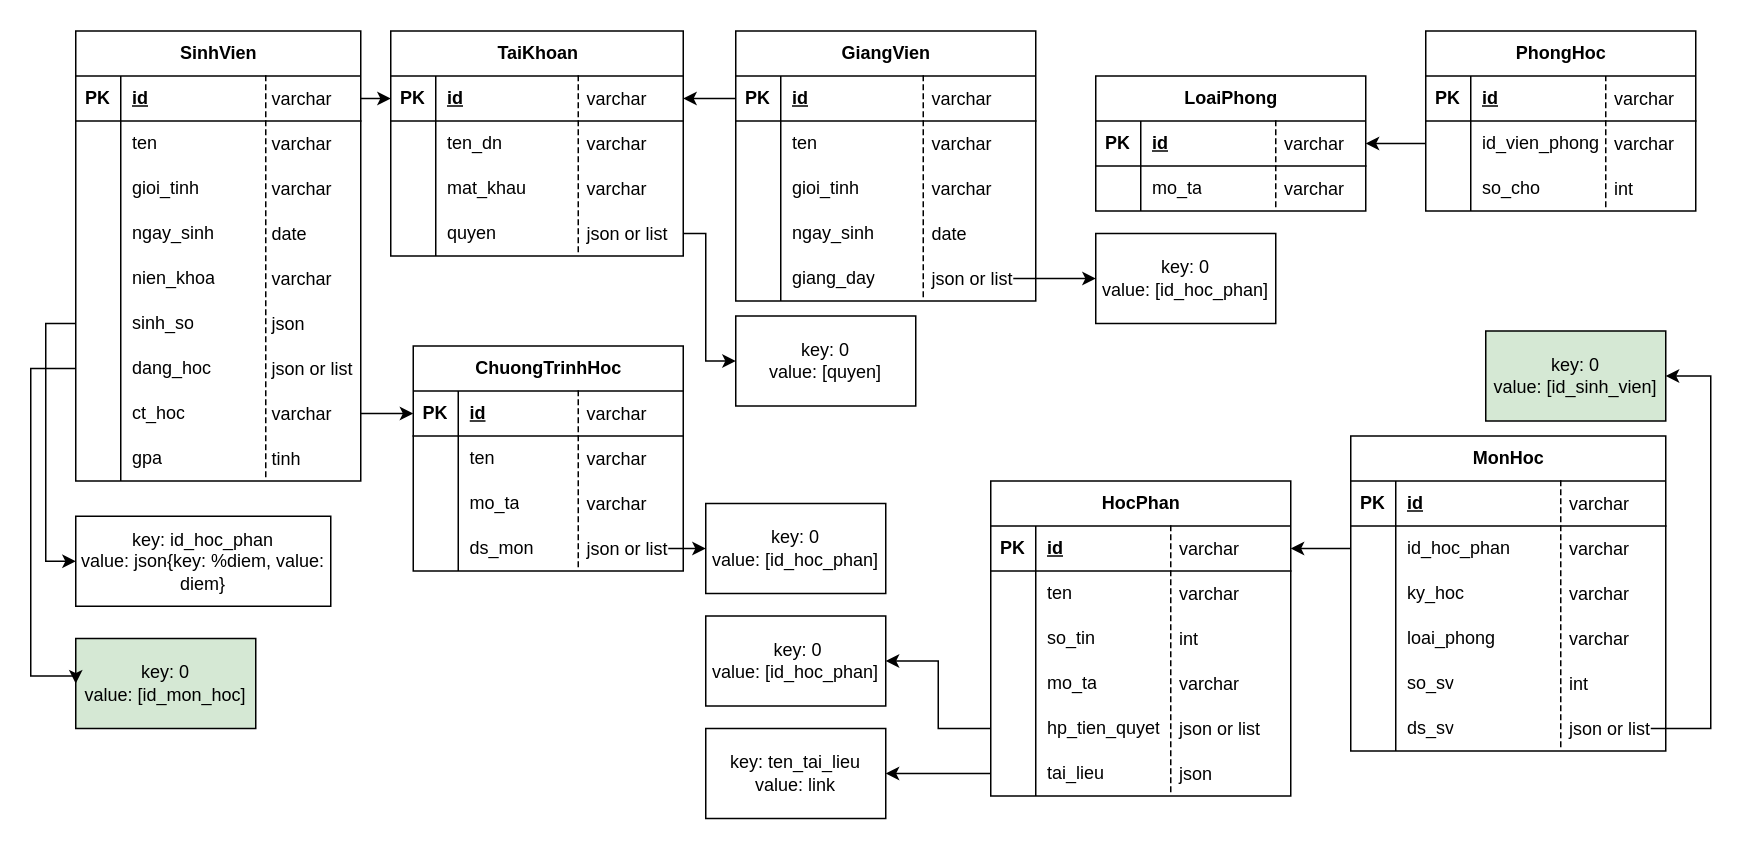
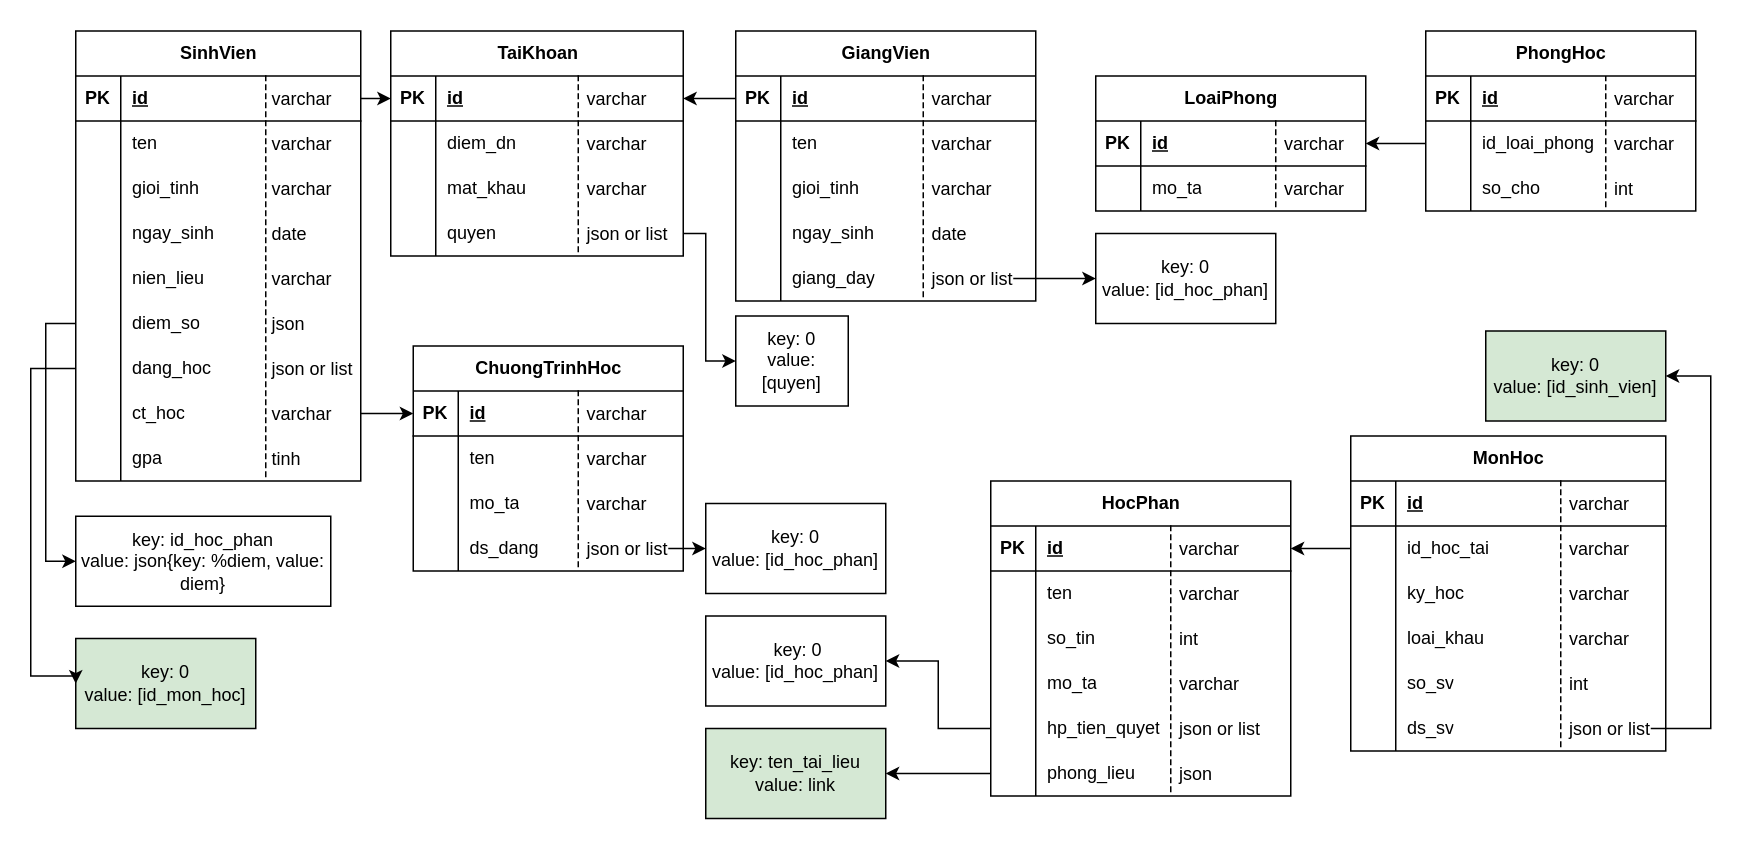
node "ten_dn": label "ten_dn" -> "diem_dn"
node "id_vien_phong": label "id_vien_phong" -> "id_loai_phong"
node "nien_khoa": label "nien_khoa" -> "nien_lieu"
node "sinh_so": label "sinh_so" -> "diem_so"
node "key: 0 value: [quyen]": size 180x90 -> 113x90
node "ds_mon": label "ds_mon" -> "ds_dang"
node "id_hoc_phan": label "id_hoc_phan" -> "id_hoc_tai"
node "loai_phong": label "loai_phong" -> "loai_khau"
node "key: ten_tai_lieu value: link": fillcolor #ffffff -> #d5e8d4
node "tai_lieu": label "tai_lieu" -> "phong_lieu"
